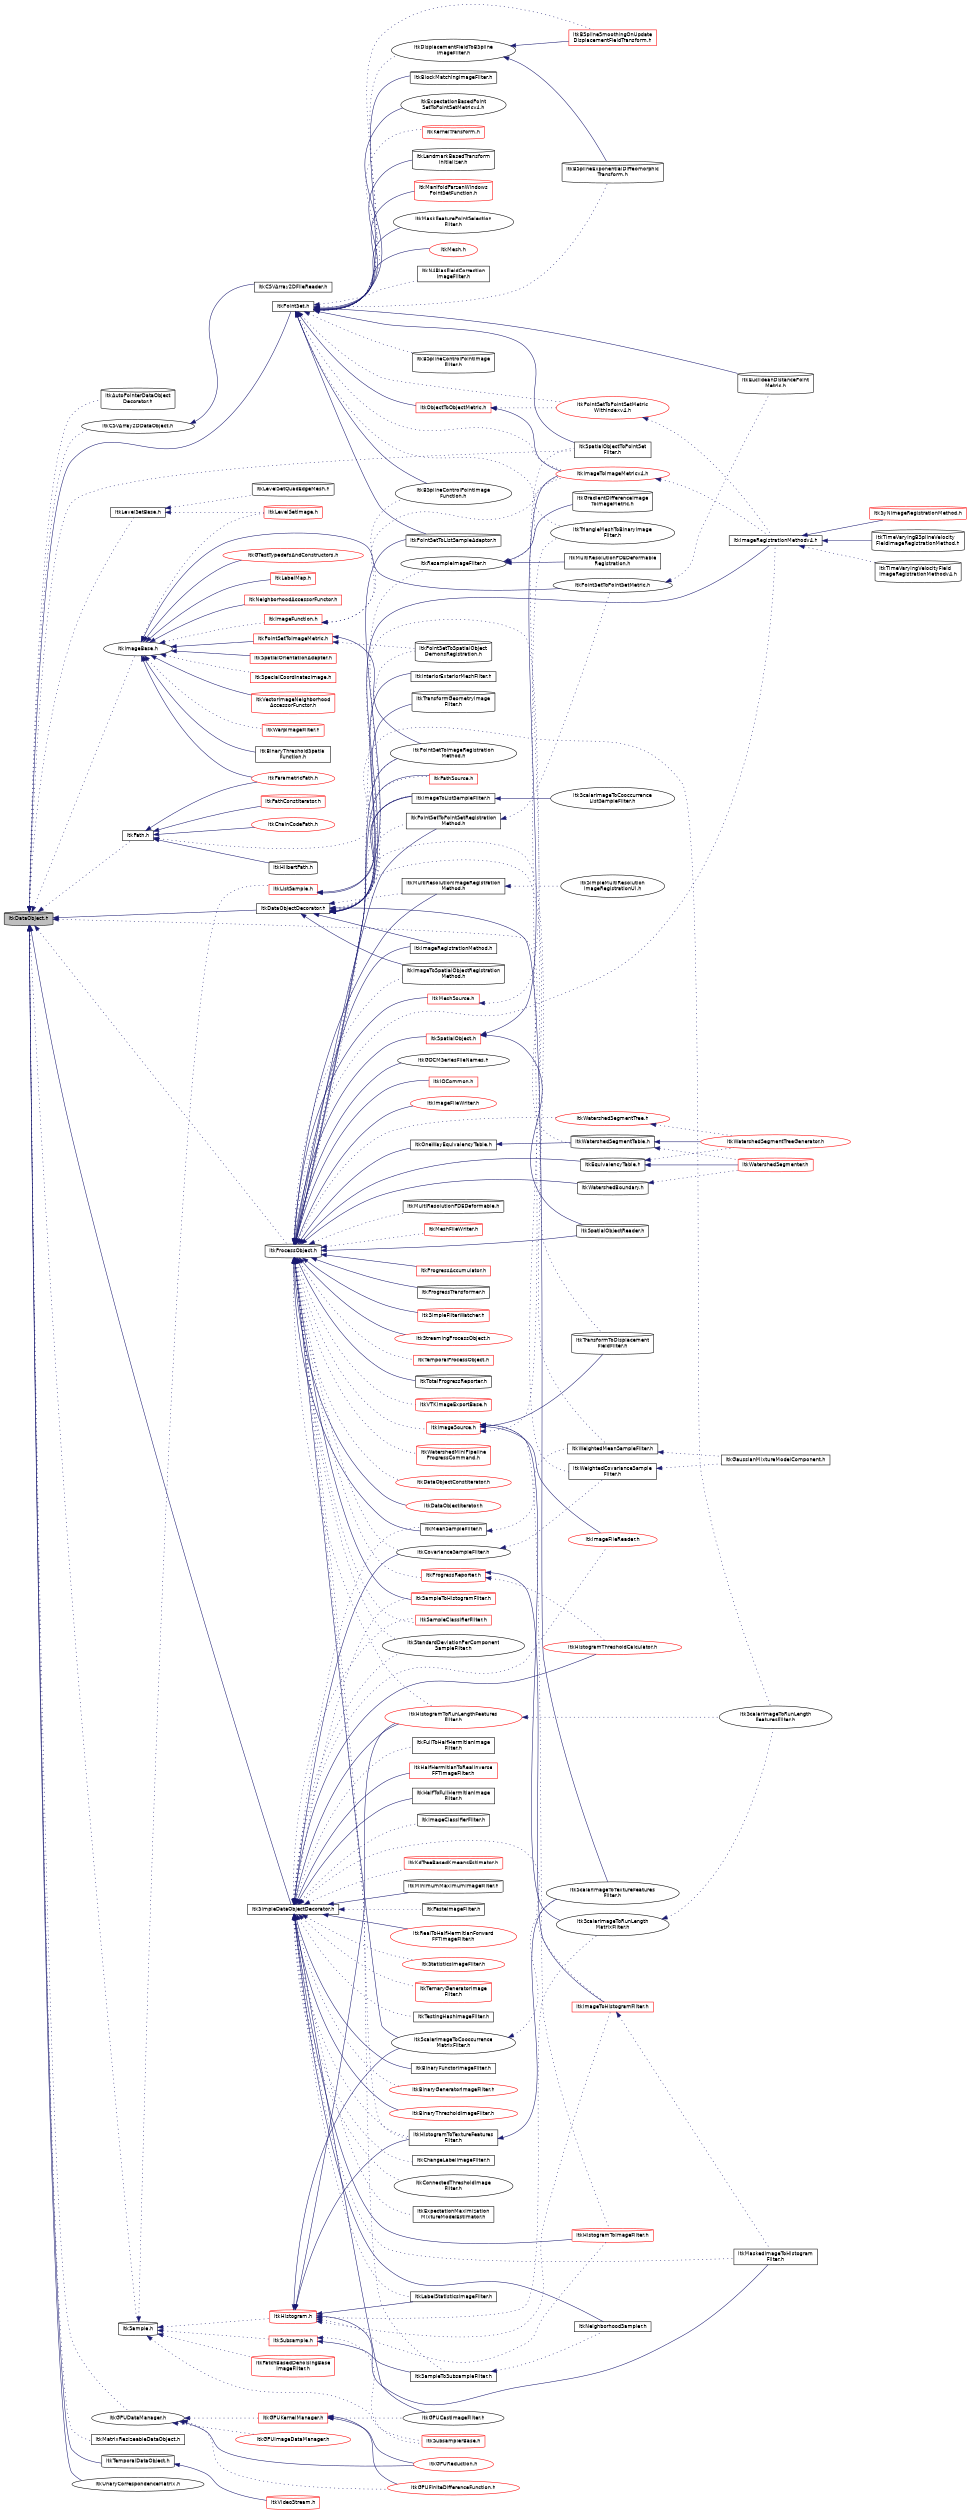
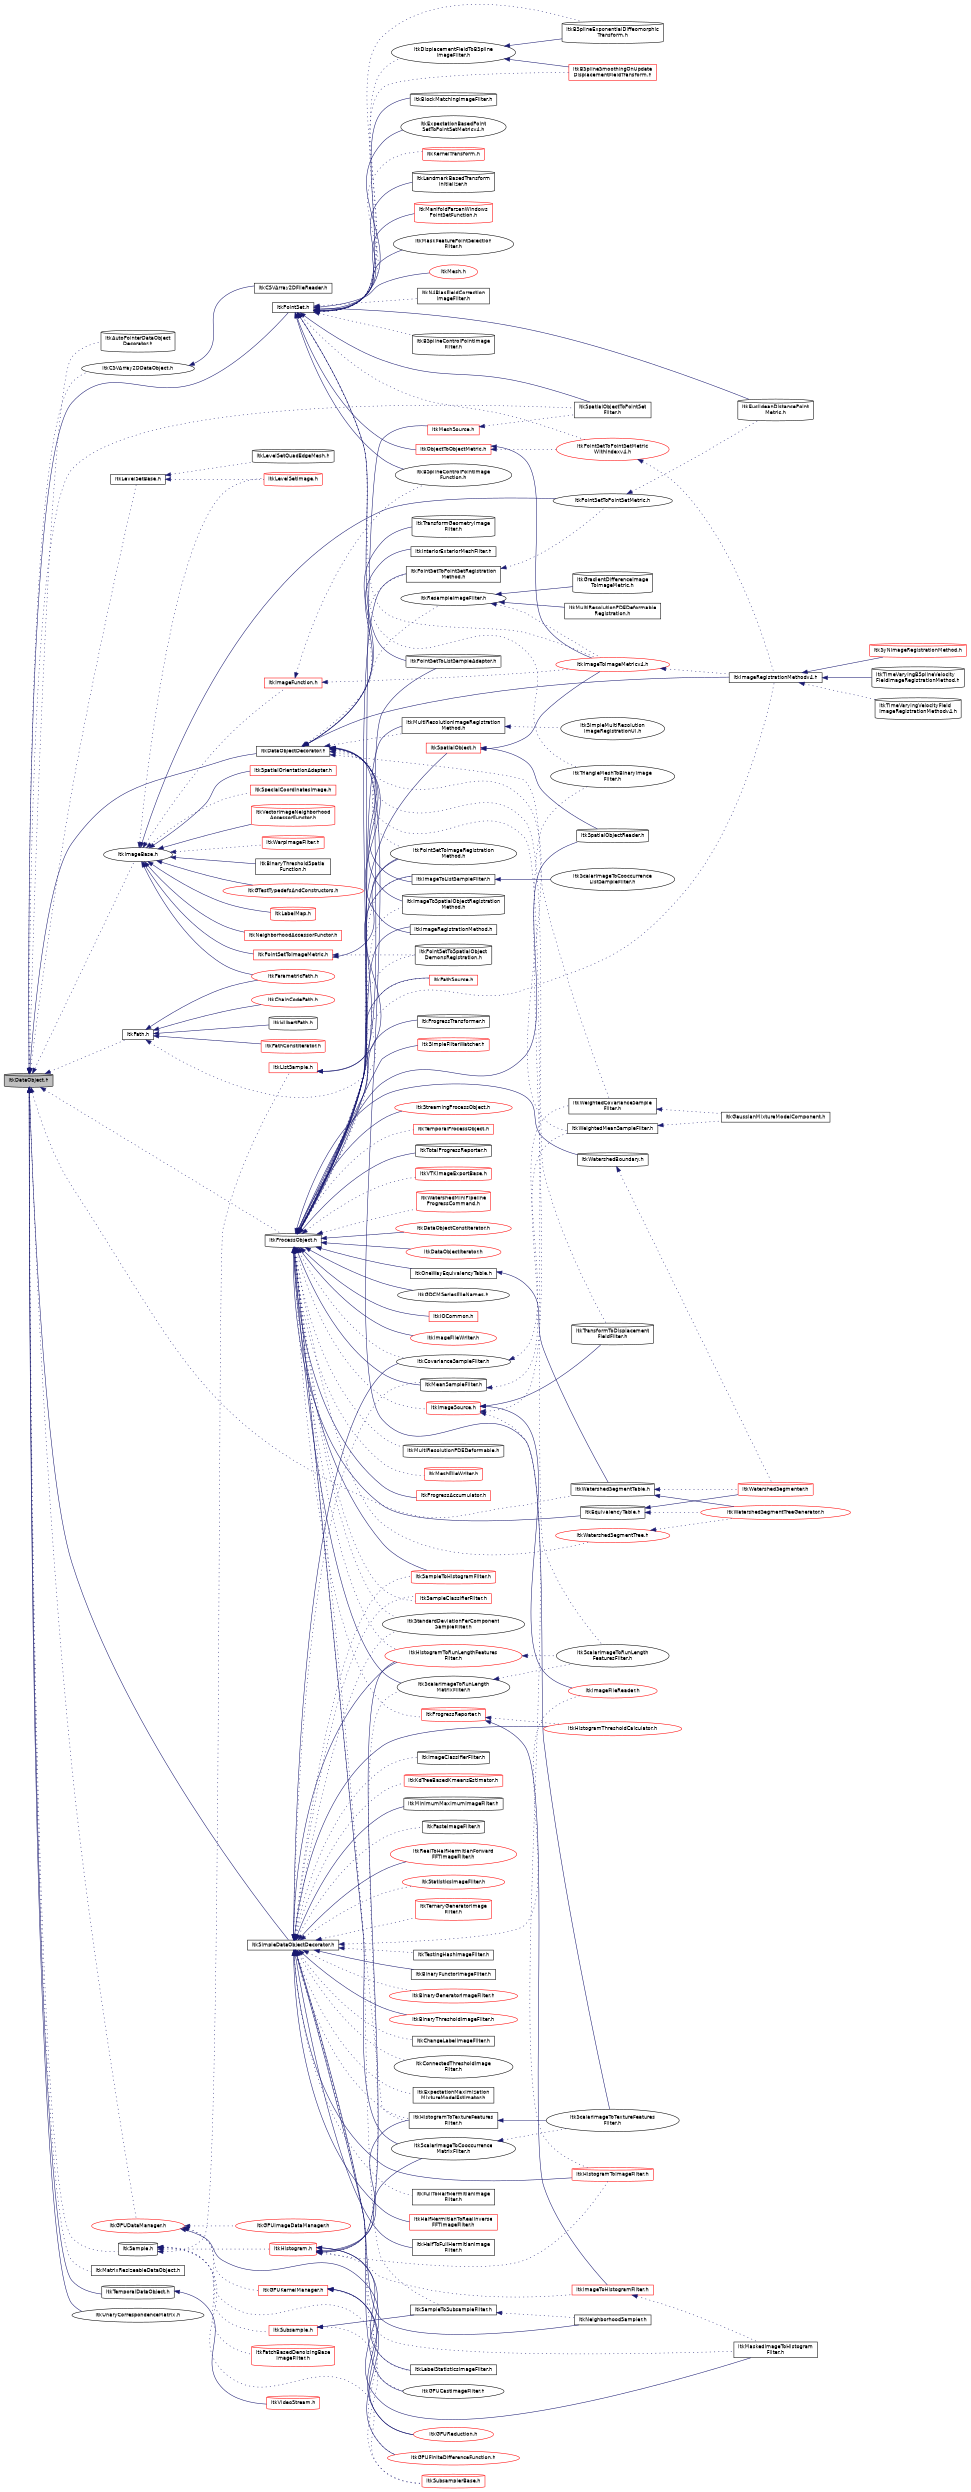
edge "itkDataObjectConstIterator.h" -> "itkProcessObject.h": style dotted -> solid
edge "itkScalarImageToRunLength MatrixFilter.h" -> "itkImageSource.h": now "itkScalarImageToRunLength MatrixFilter.h" -> "itkProcessObject.h"
edge "itkImageToHistogramFilter.h" -> "itkSimpleDataObjectDecorator.h": removed
node "itkGPUDataManager.h": color black -> red
